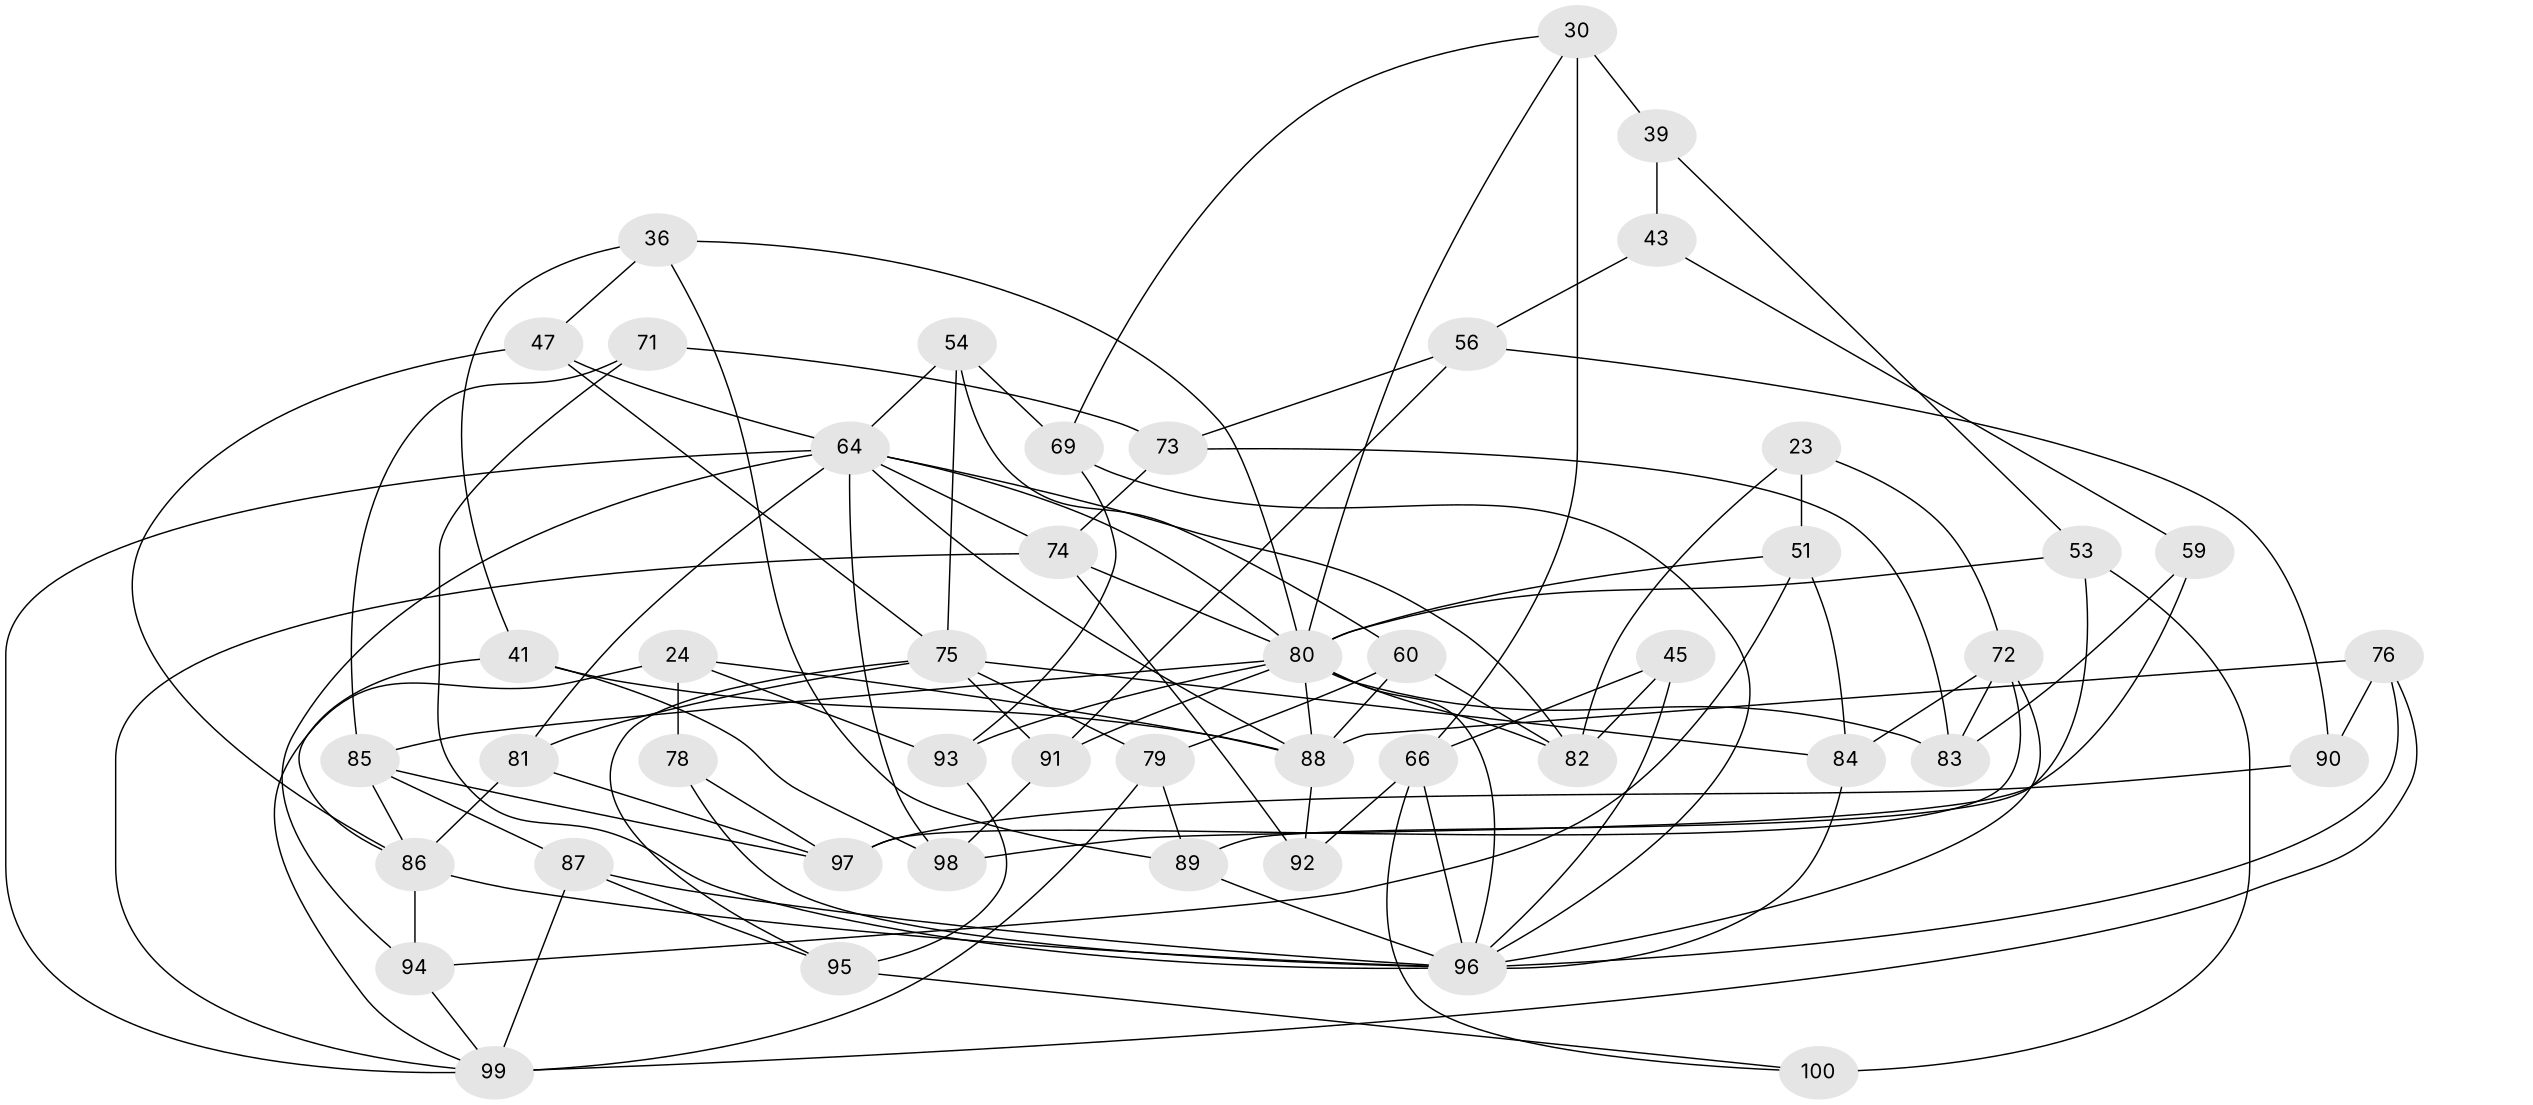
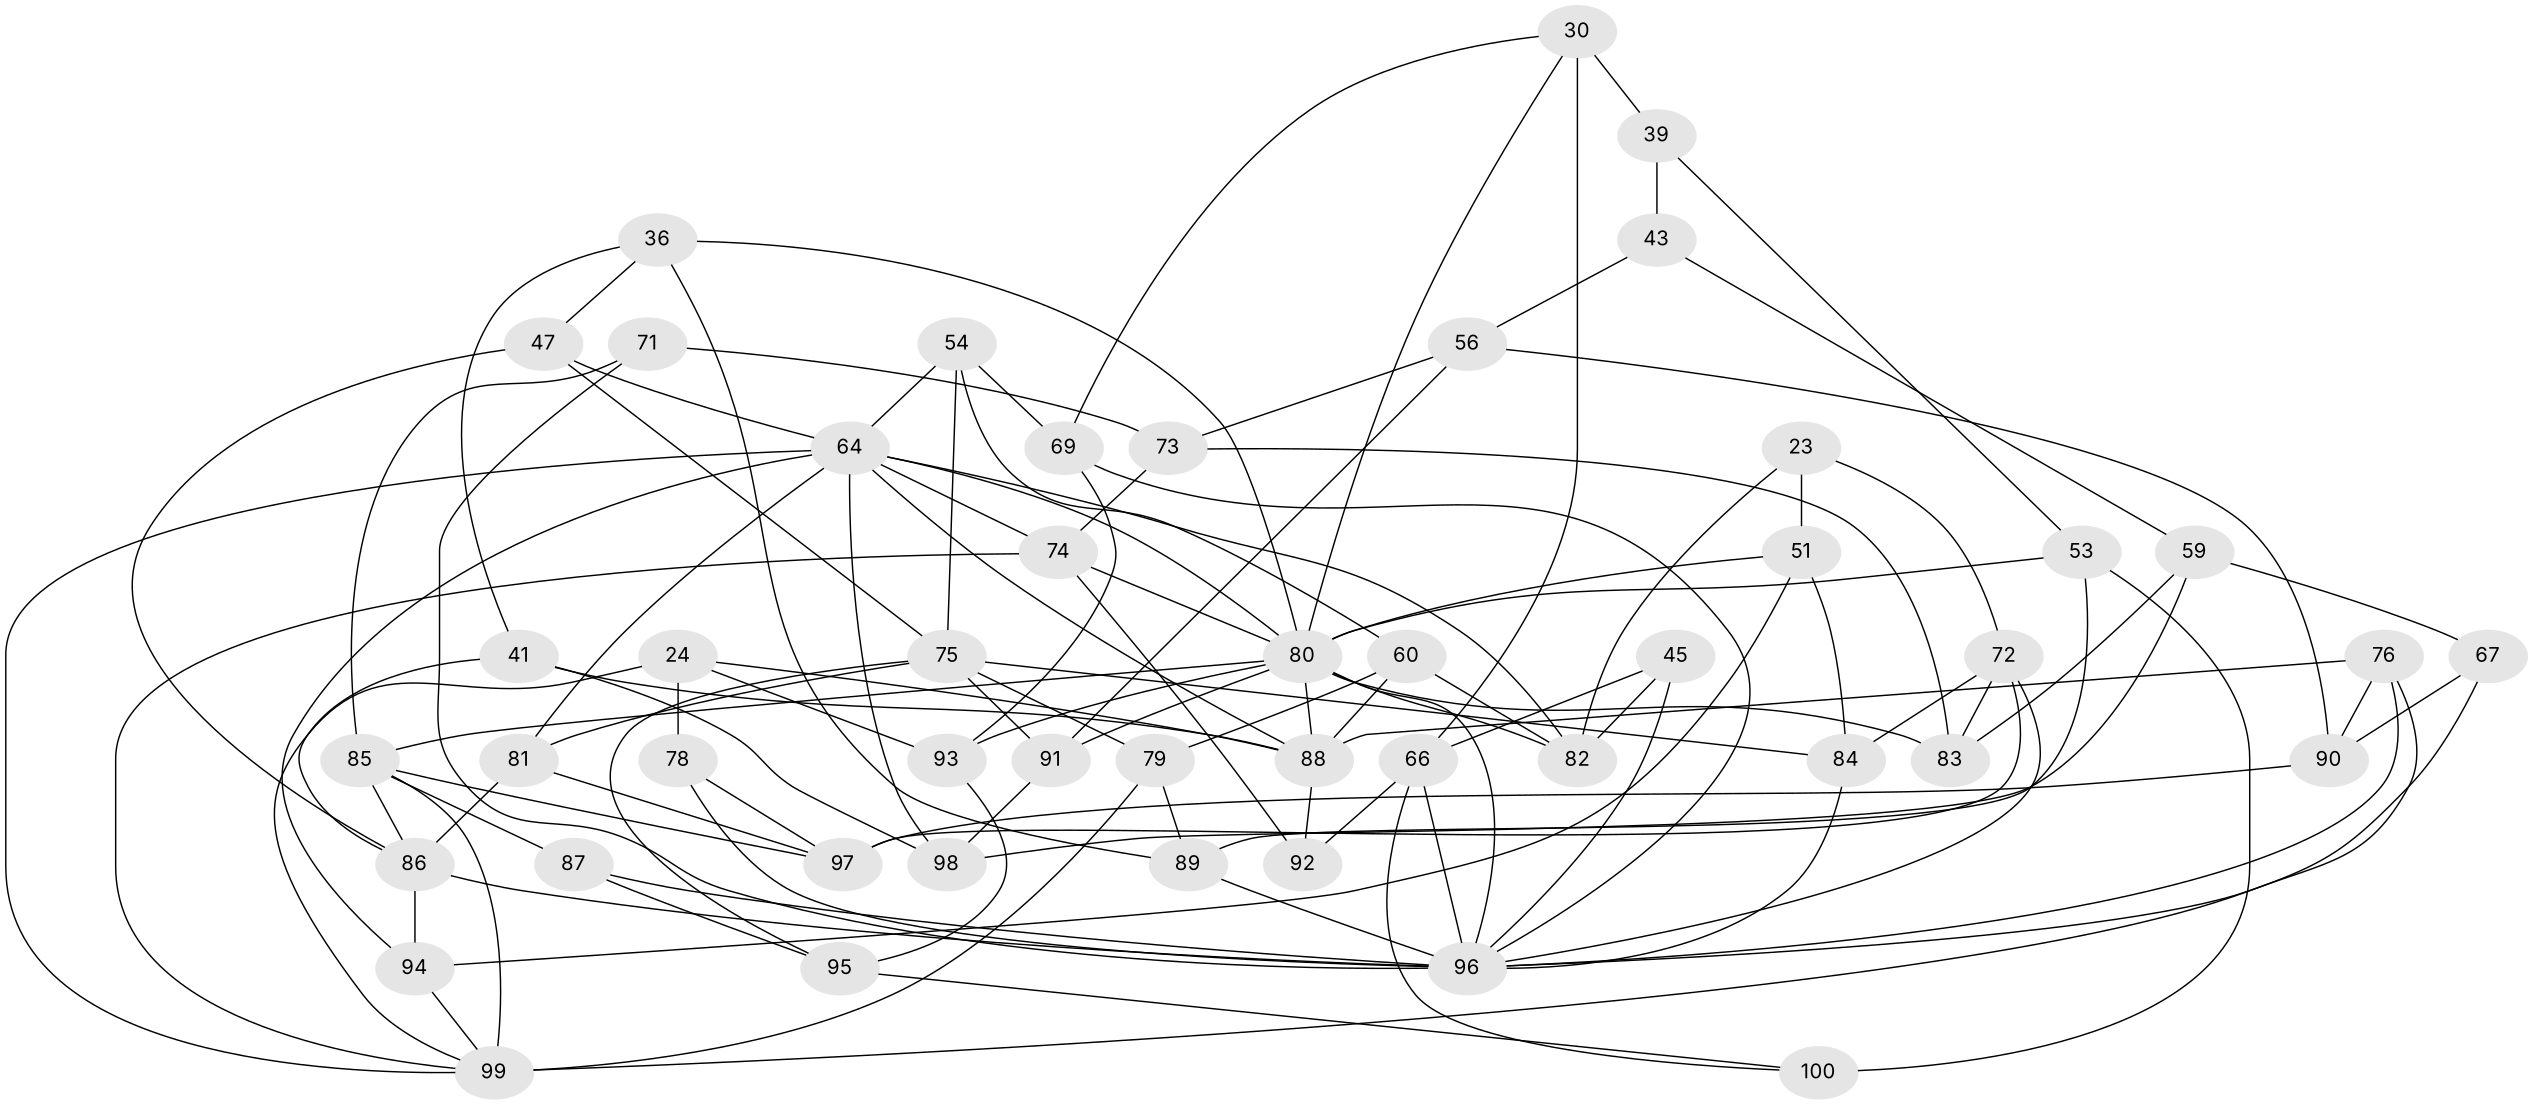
node "67": added
edge "87" -- "99": now "85" -- "99"
